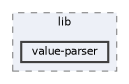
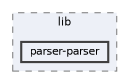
node "value-parser": label "value-parser" -> "parser-parser"
